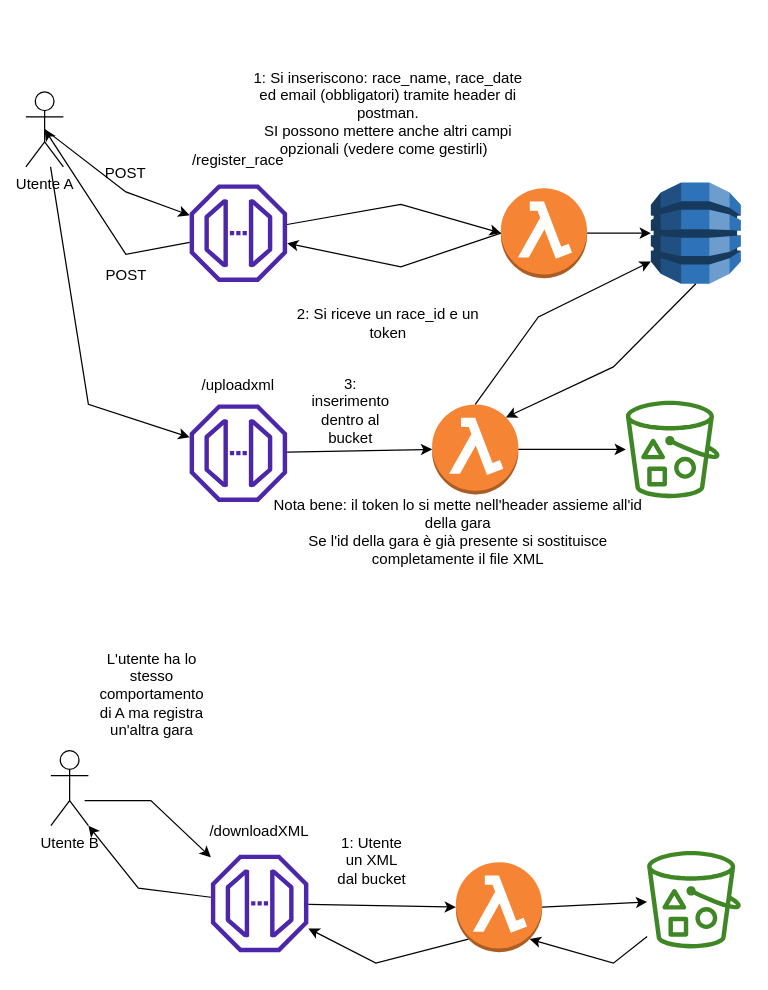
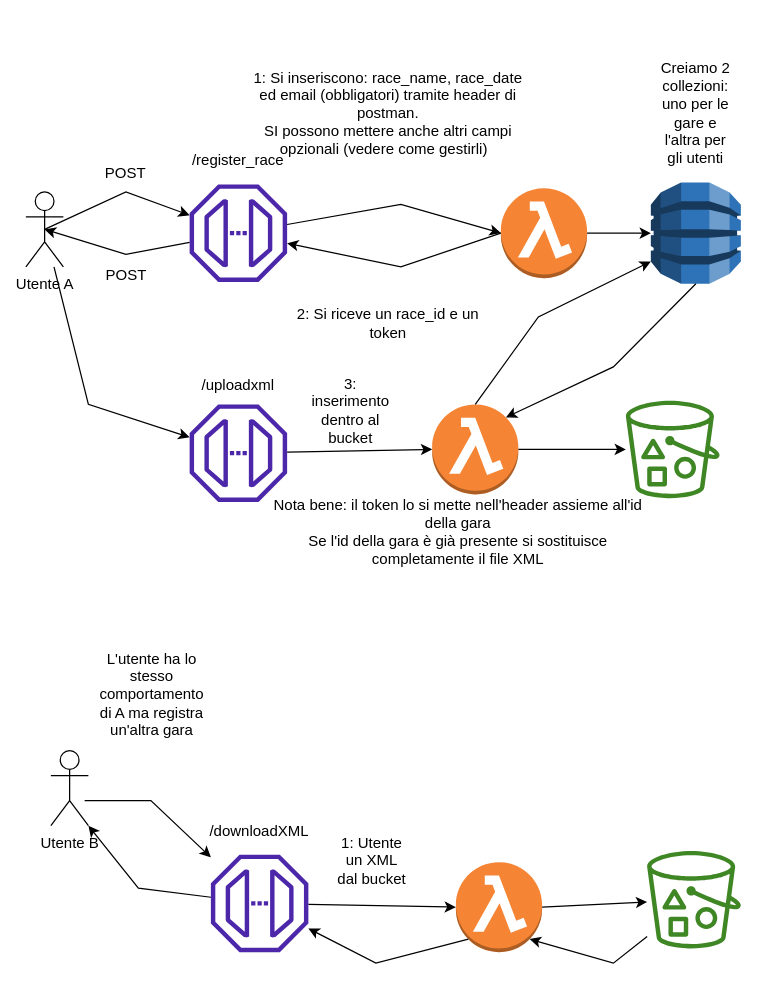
node "Creiamo 2 collezioni: uno per le gare e l'altra per gli utenti": added
node "Utente A": moved (44, 129) -> (44, 229)
